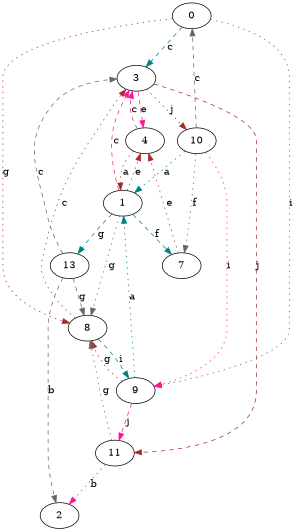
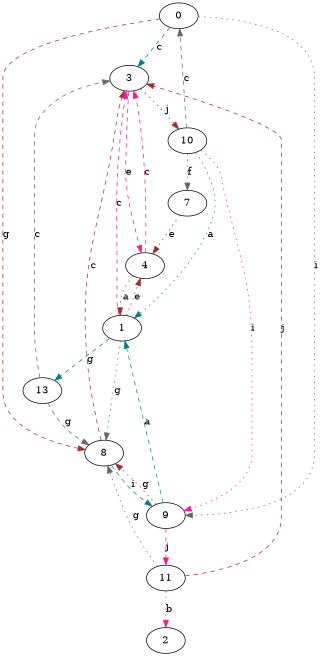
edge "0" -> "8": style dotted -> dashed
edge "8" -> "3": style dotted -> dashed
edge "1" -> "7": removed, label "f"
edge "3" -> "11": reversed
edge "9" -> "1": style dotted -> dashed
edge "13" -> "2": removed, label "b"
